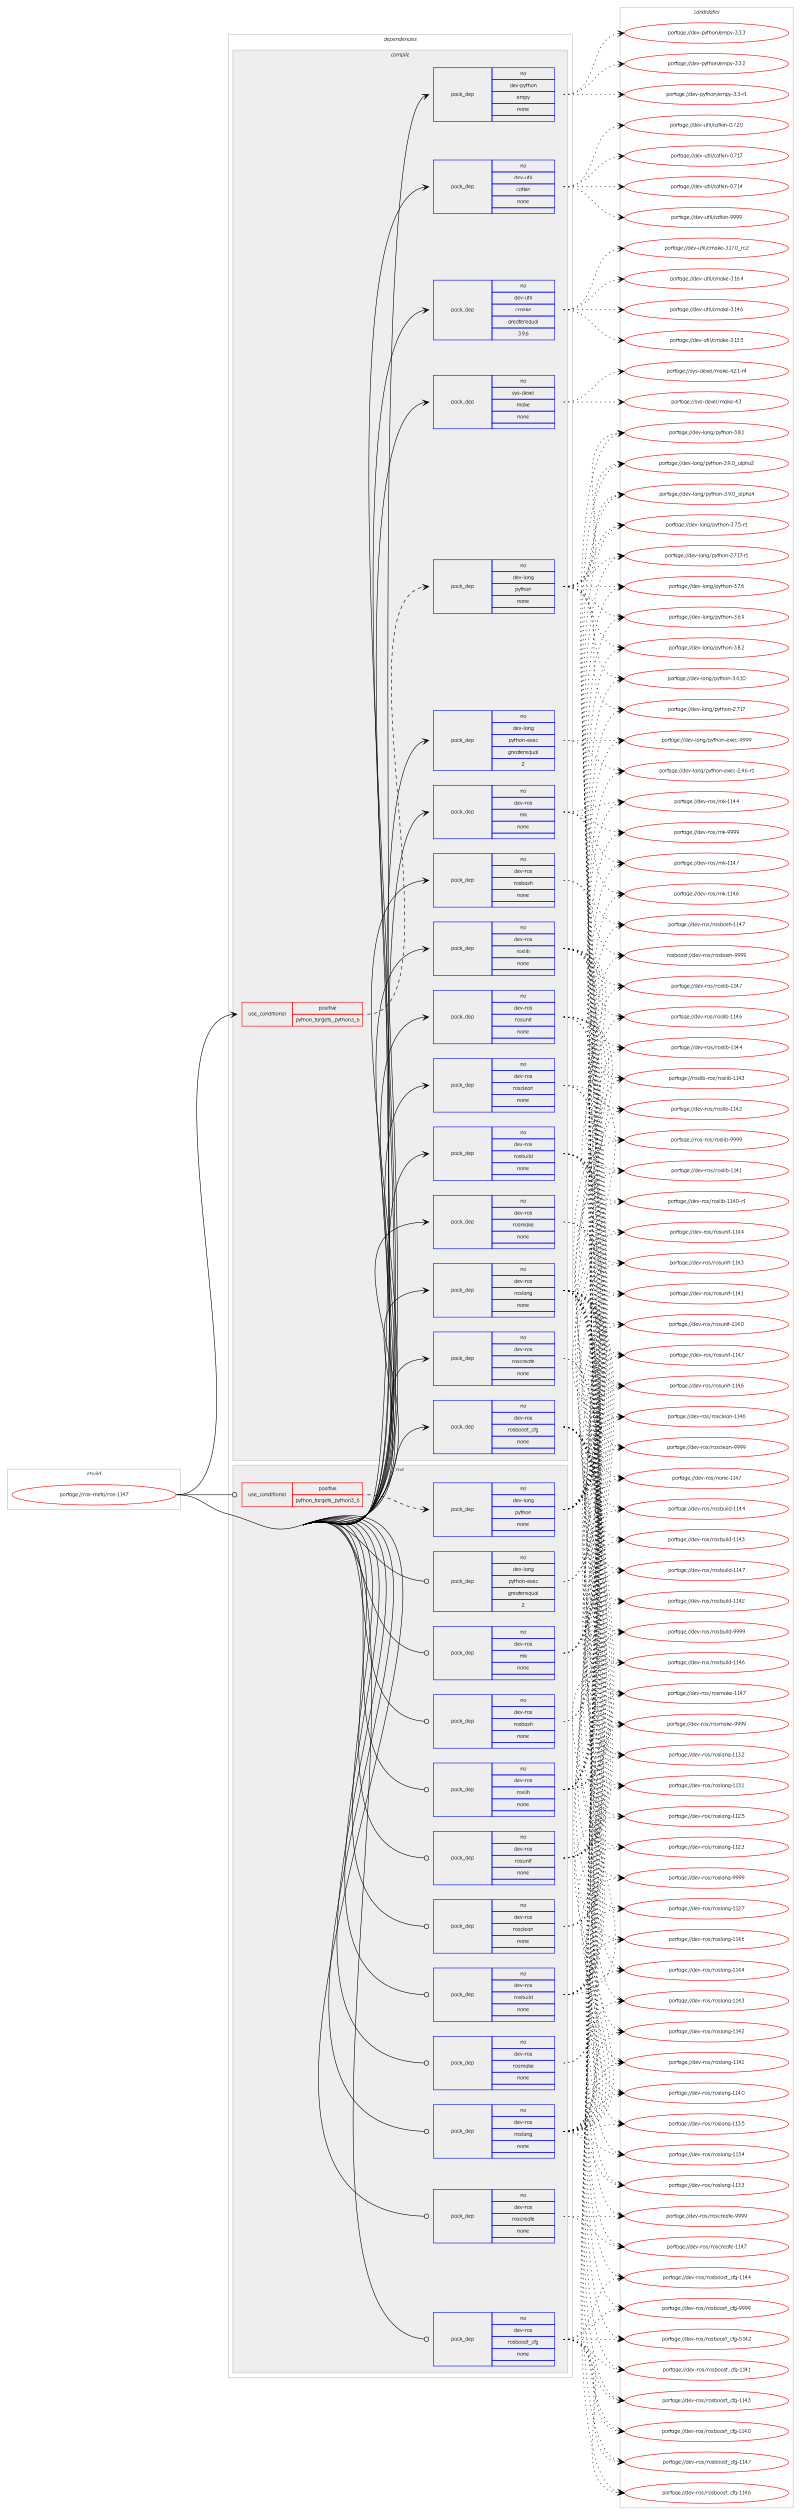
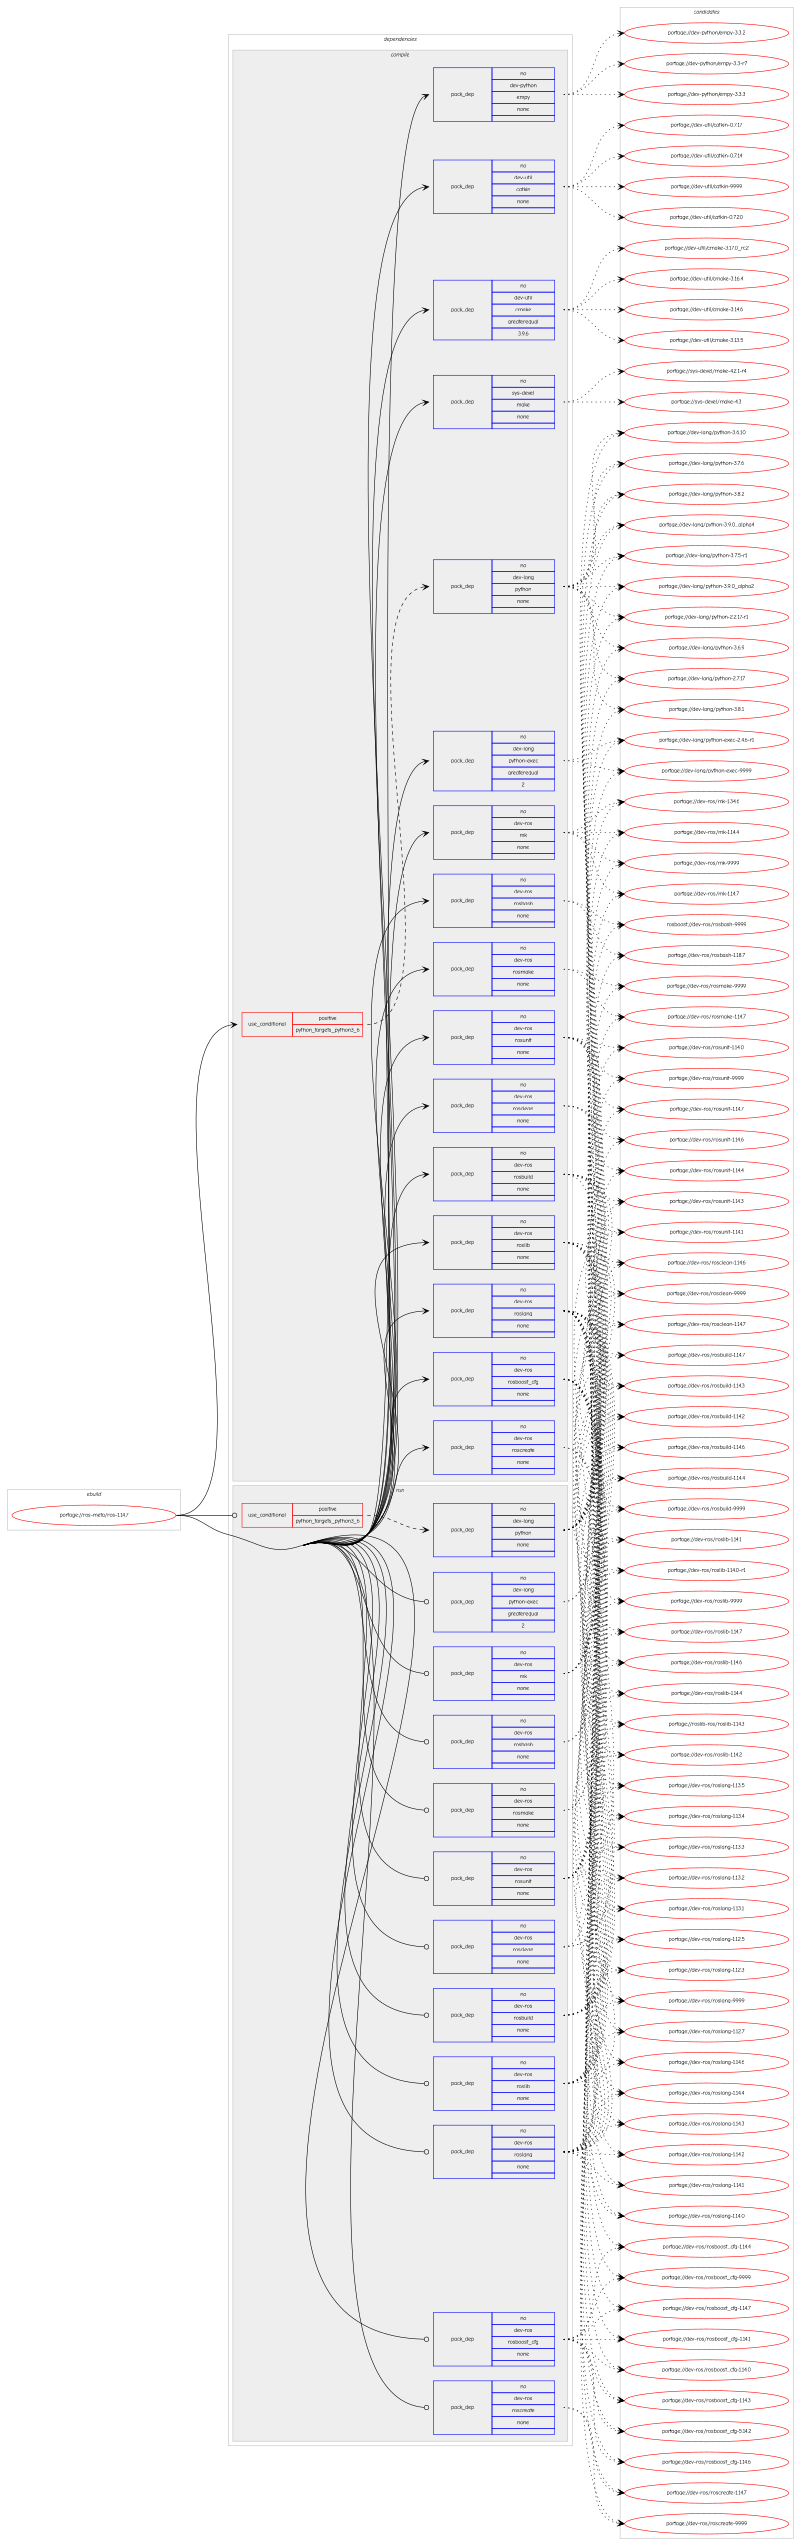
node "portage://dev-python/empy-3.3-r1": label "portage://dev-python/empy-3.3-r1" -> "portage://dev-python/empy-3.3-r7"
node "portage://dev-lang/python-2.7.17-r1": label "portage://dev-lang/python-2.7.17-r1" -> "portage://dev-lang/python-2.2.17-r1"
node "portage://dev-ros/mk-1.14.6": label "portage://dev-ros/mk-1.14.6" -> "portage://dev-ros/mk-1.34.6"
node "portage://dev-ros/rosbash-1.14.7": label "portage://dev-ros/rosbash-1.14.7" -> "portage://dev-ros/rosbash-1.18.7"
node "portage://dev-ros/rosunit-9999": added
node "portage://ros-ros/roslib-9999": label "portage://ros-ros/roslib-9999" -> "portage://dev-ros/roslib-9999"
node "portage://dev-ros/none-1.14.7": label "portage://dev-ros/none-1.14.7" -> "portage://dev-ros/rosclean-1.14.7"
